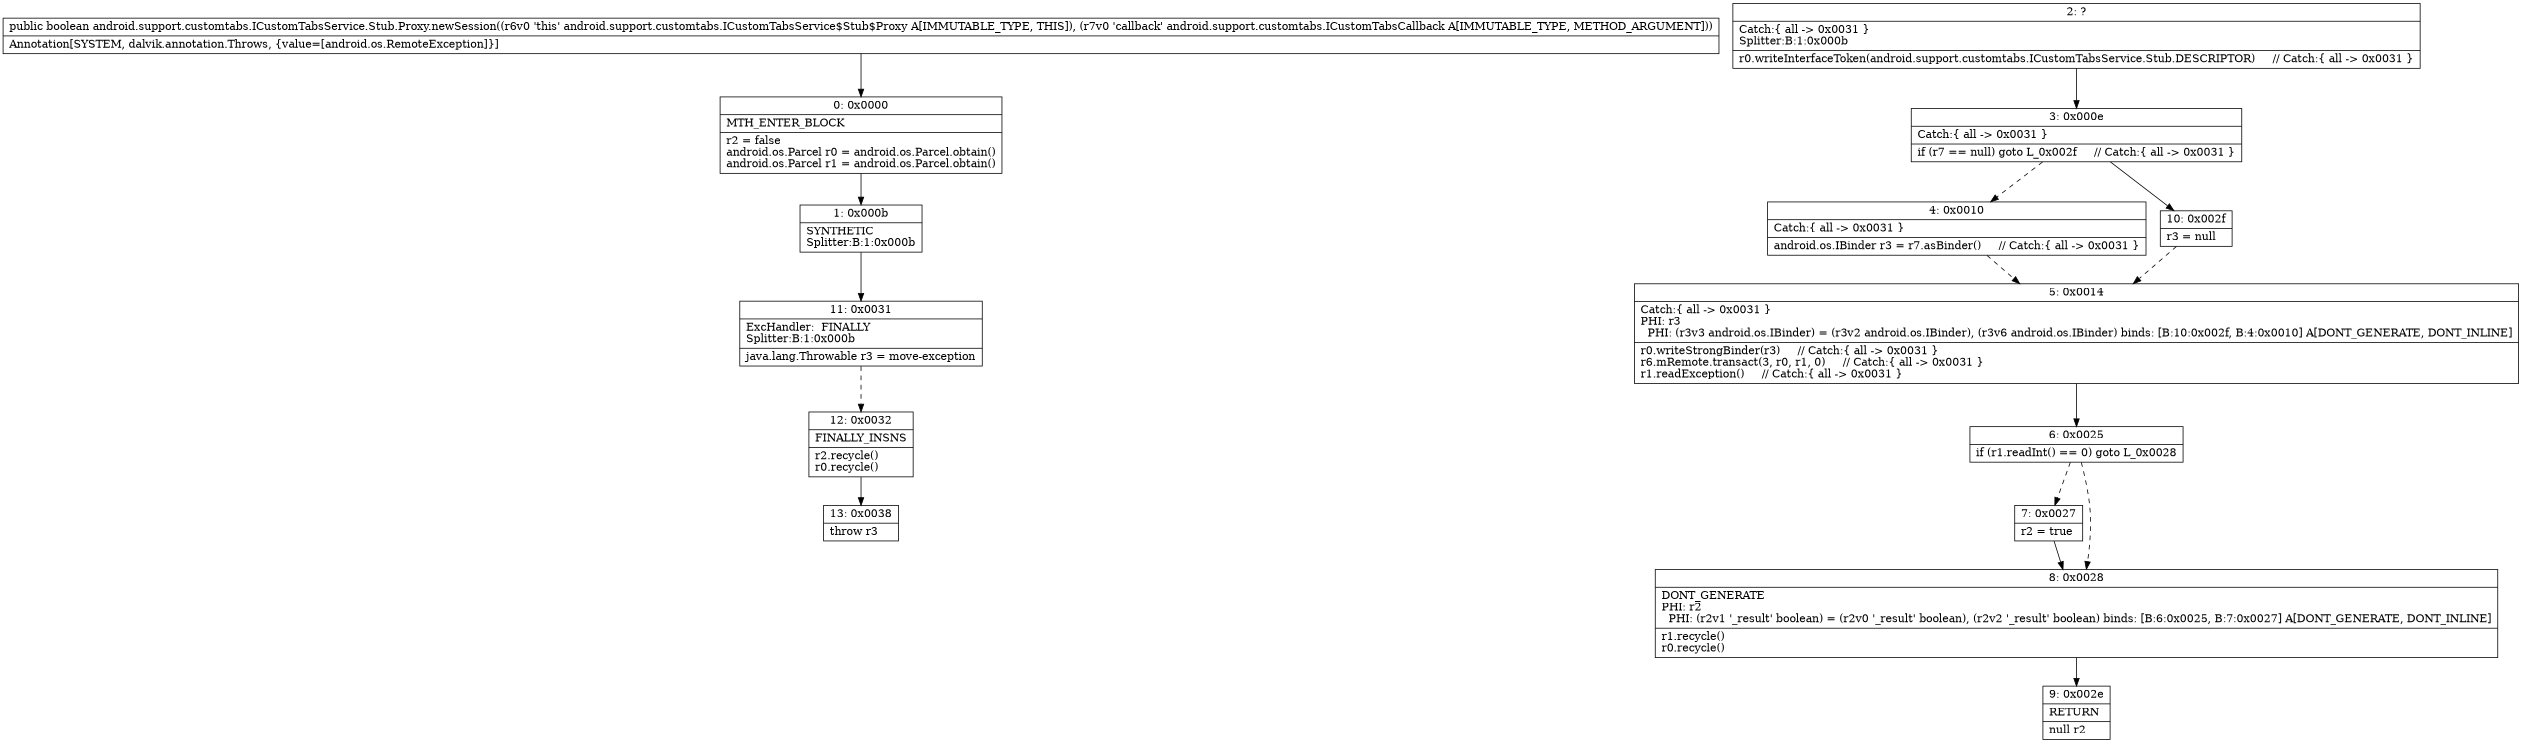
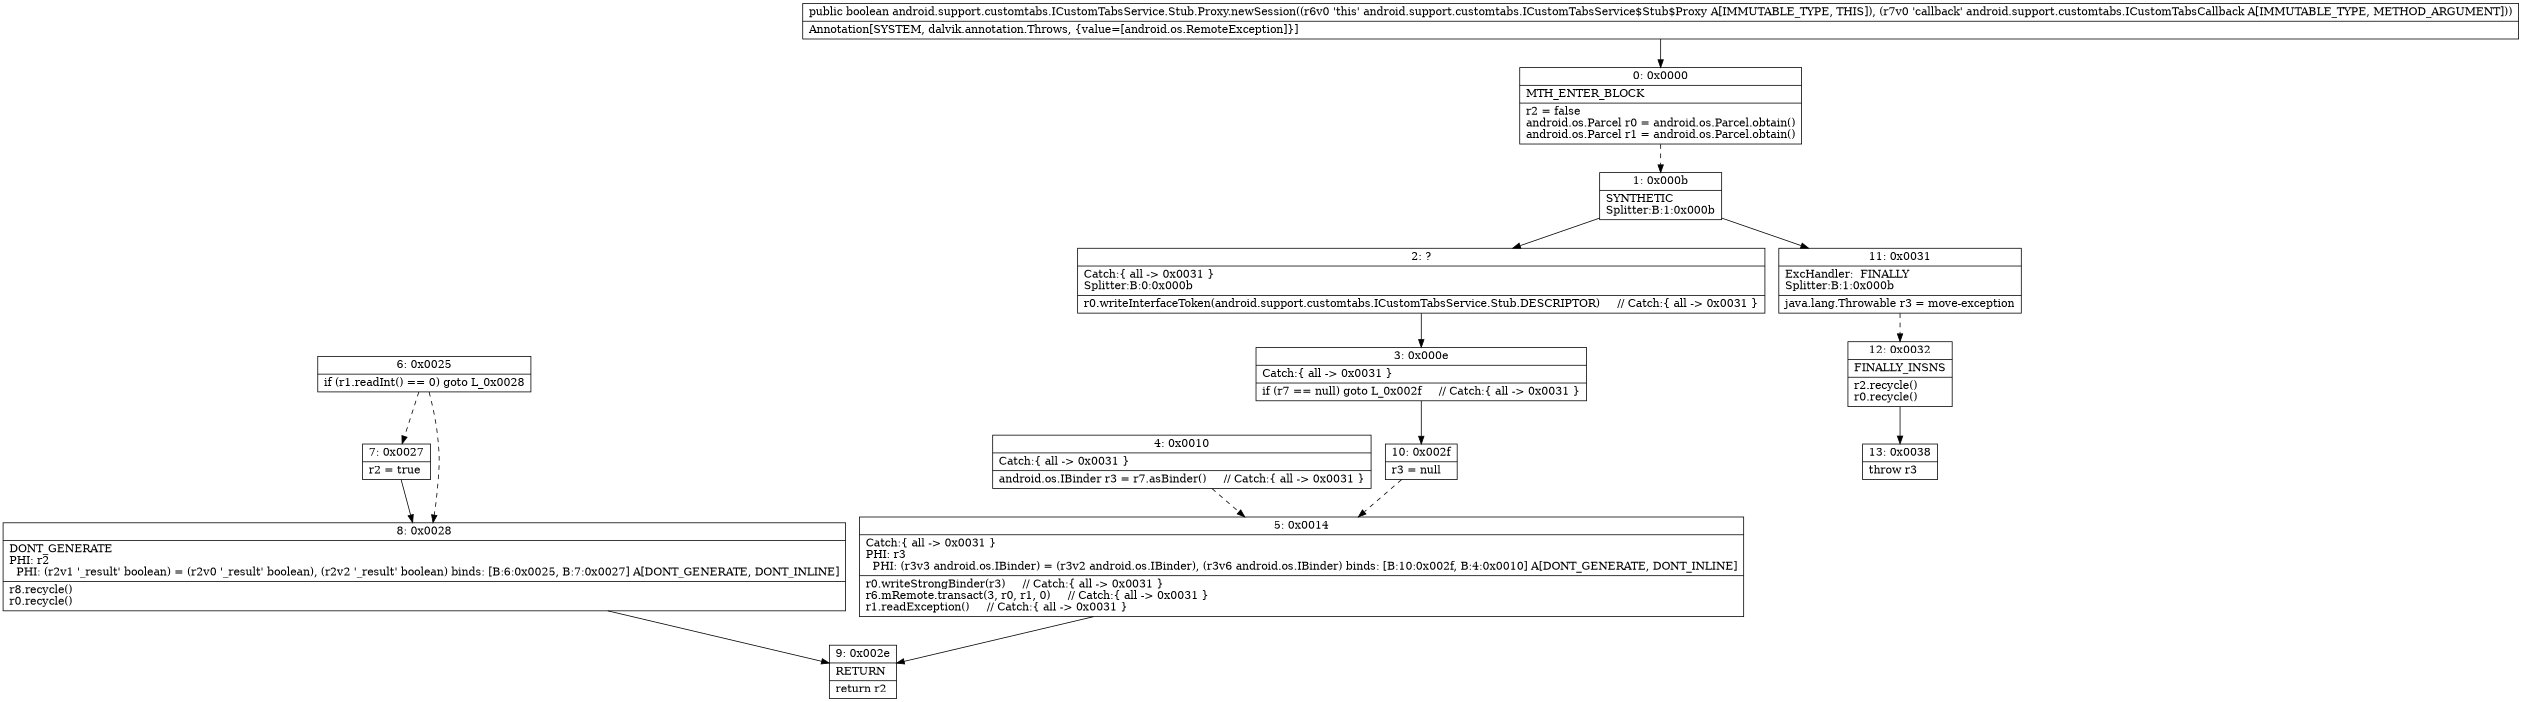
node "2: ?": text "Splitter:B:1:0x000b" -> "Splitter:B:0:0x000b"
edge "3: 0x000e" -> "4: 0x0010": removed
edge "0: 0x0000" -> "1: 0x000b": style solid -> dashed
edge "1: 0x000b" -> "2: ?": added
edge "5: 0x0014" -> "6: 0x0025": now "5: 0x0014" -> "9: 0x002e"
node "8: 0x0028": text "r1.recycle()" -> "r8.recycle()"
node "9: 0x002e": text "null r2" -> "return r2"
